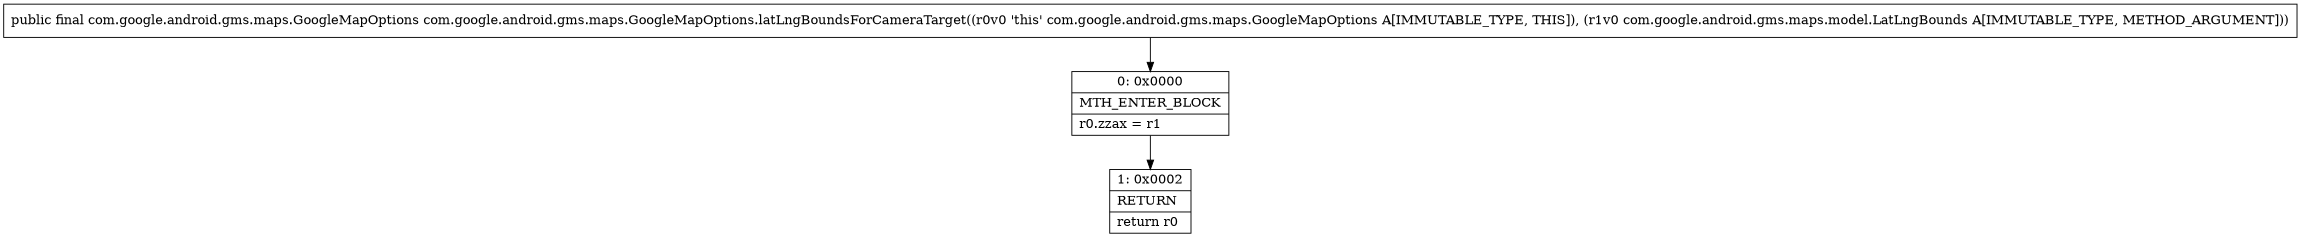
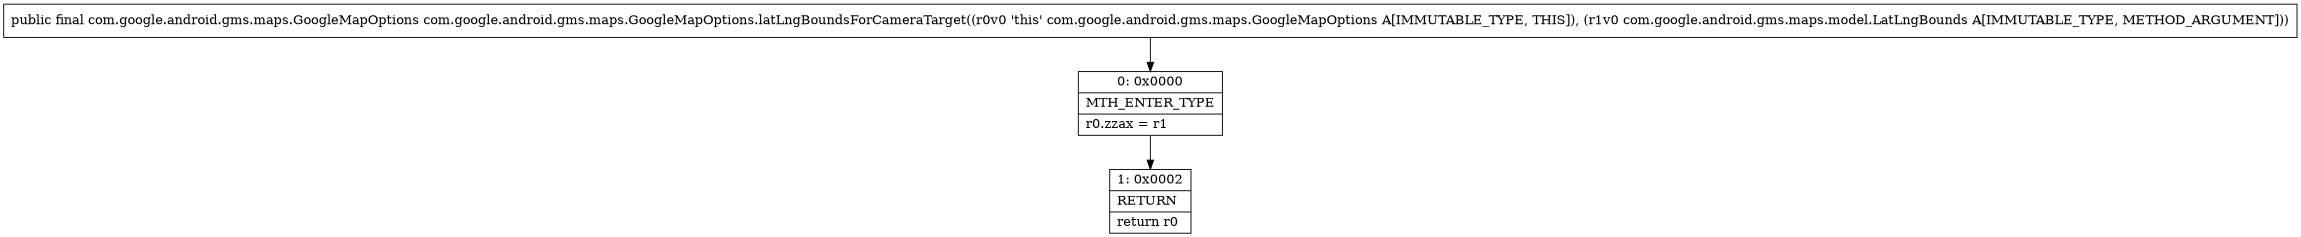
node "0: 0x0000": text "MTH_ENTER_BLOCK" -> "MTH_ENTER_TYPE"
